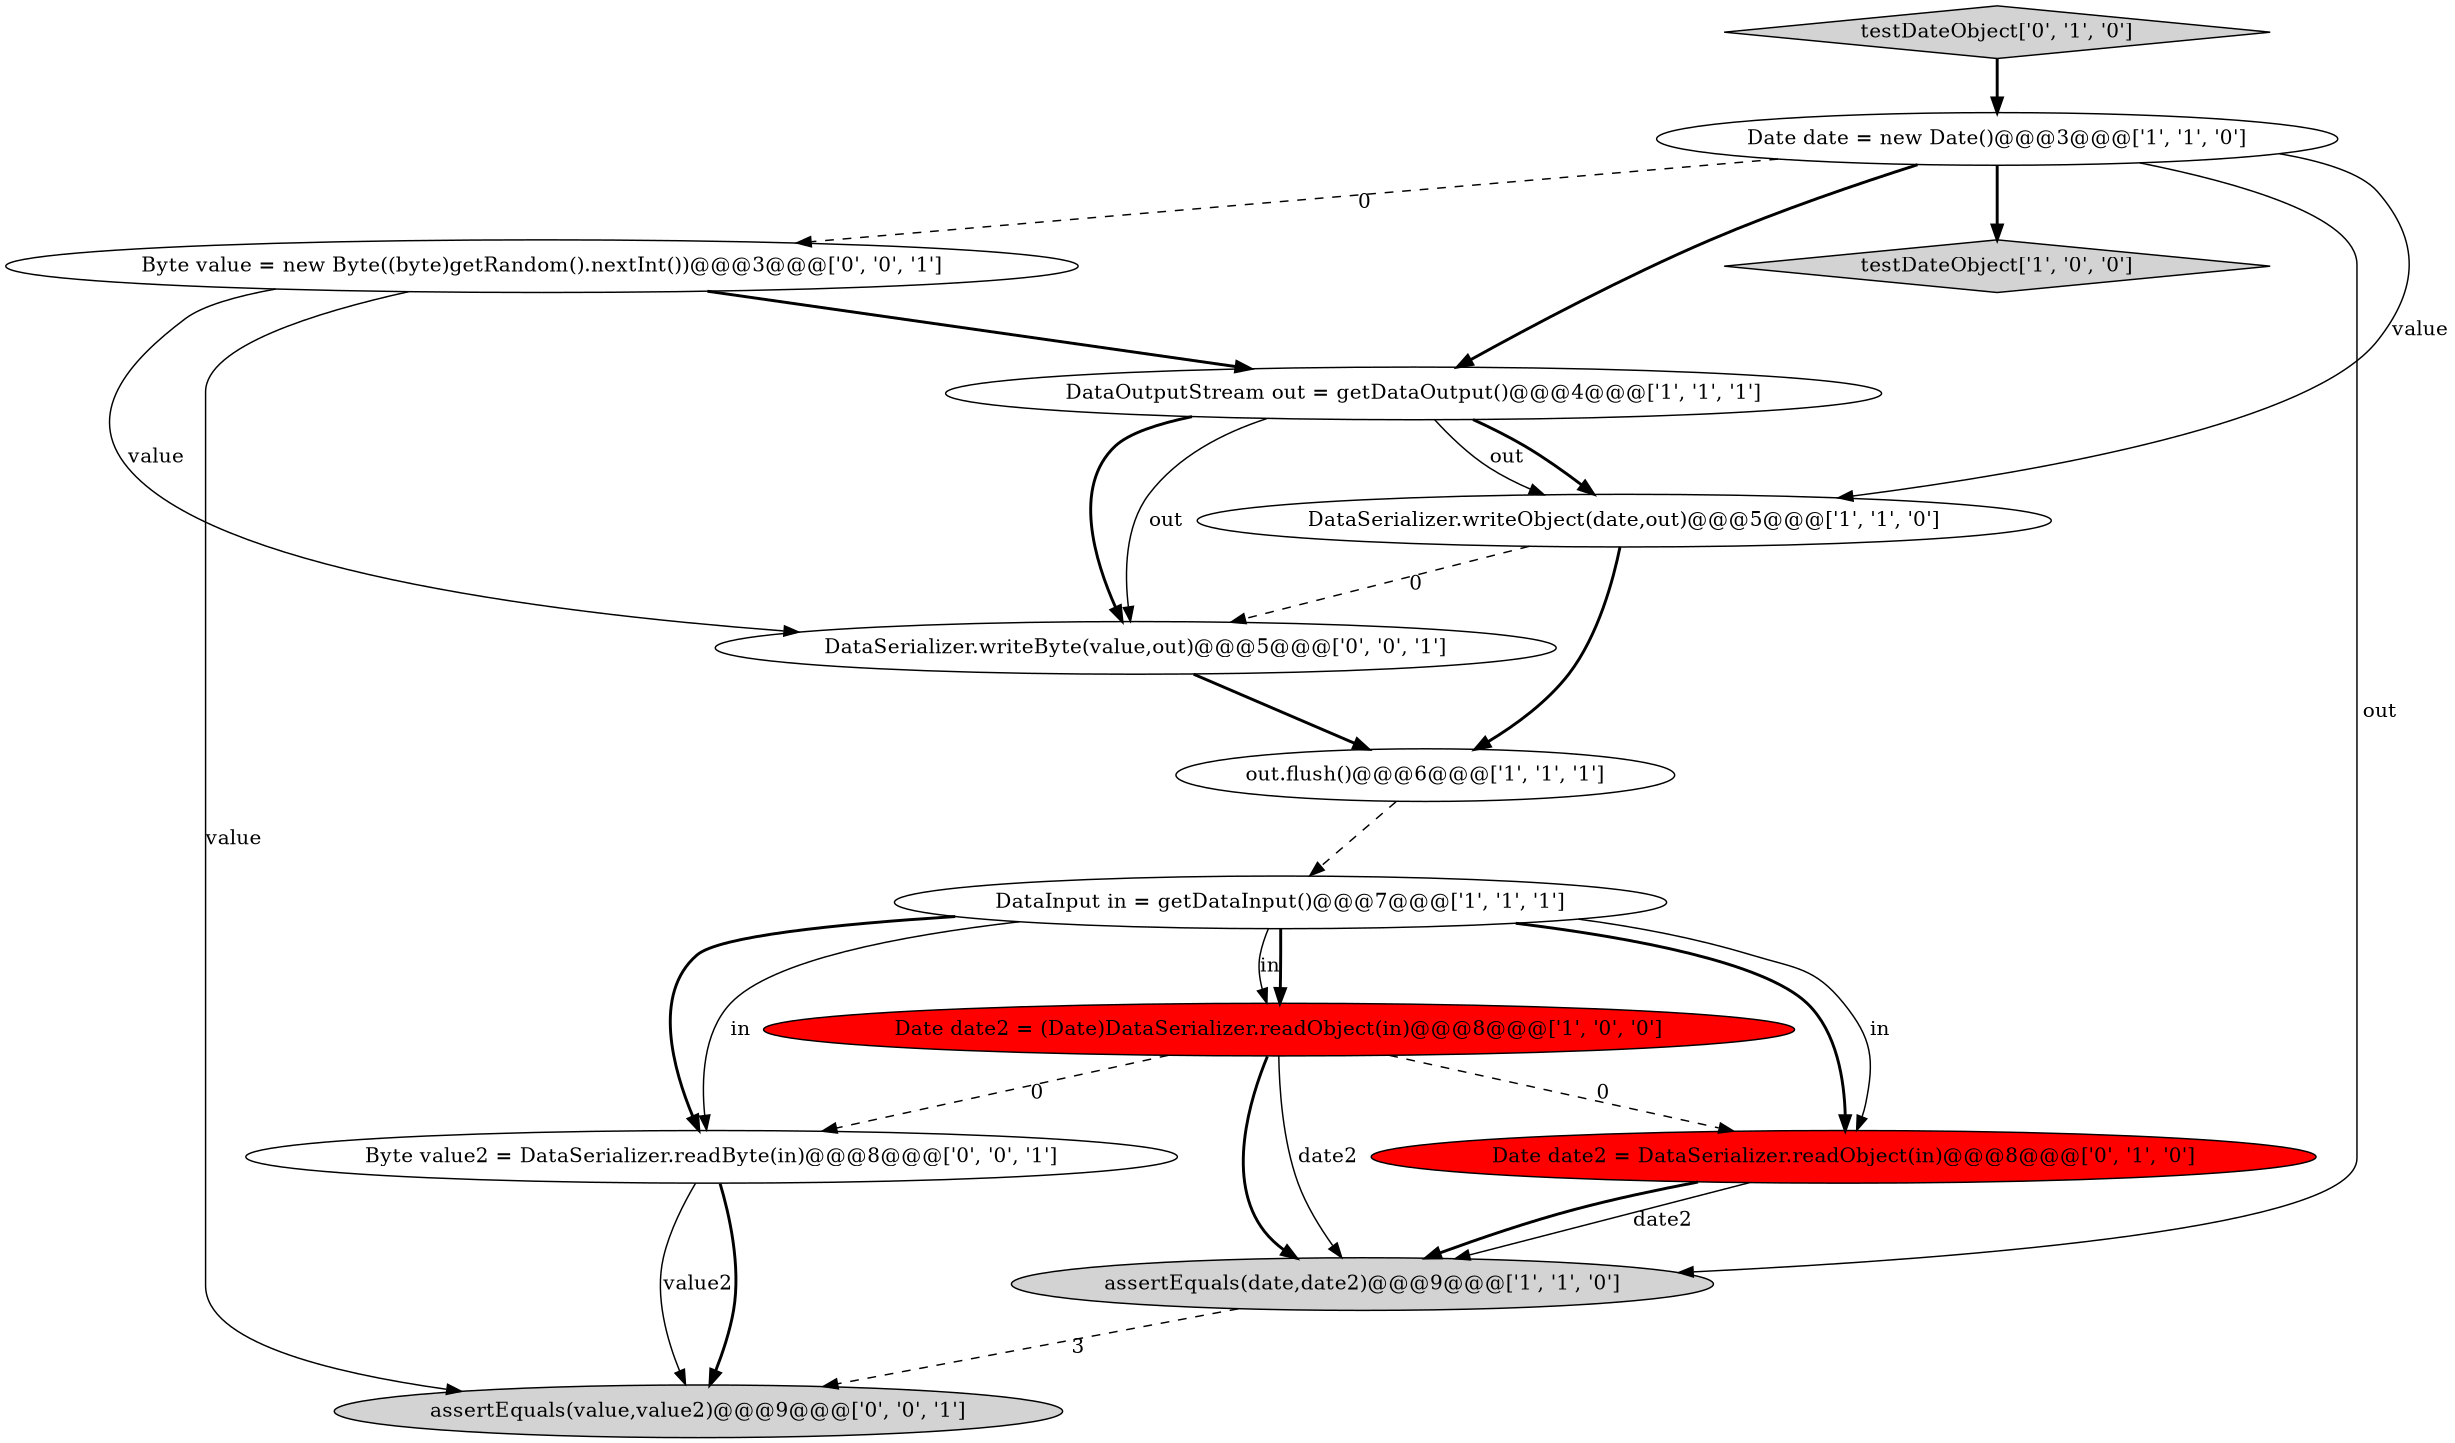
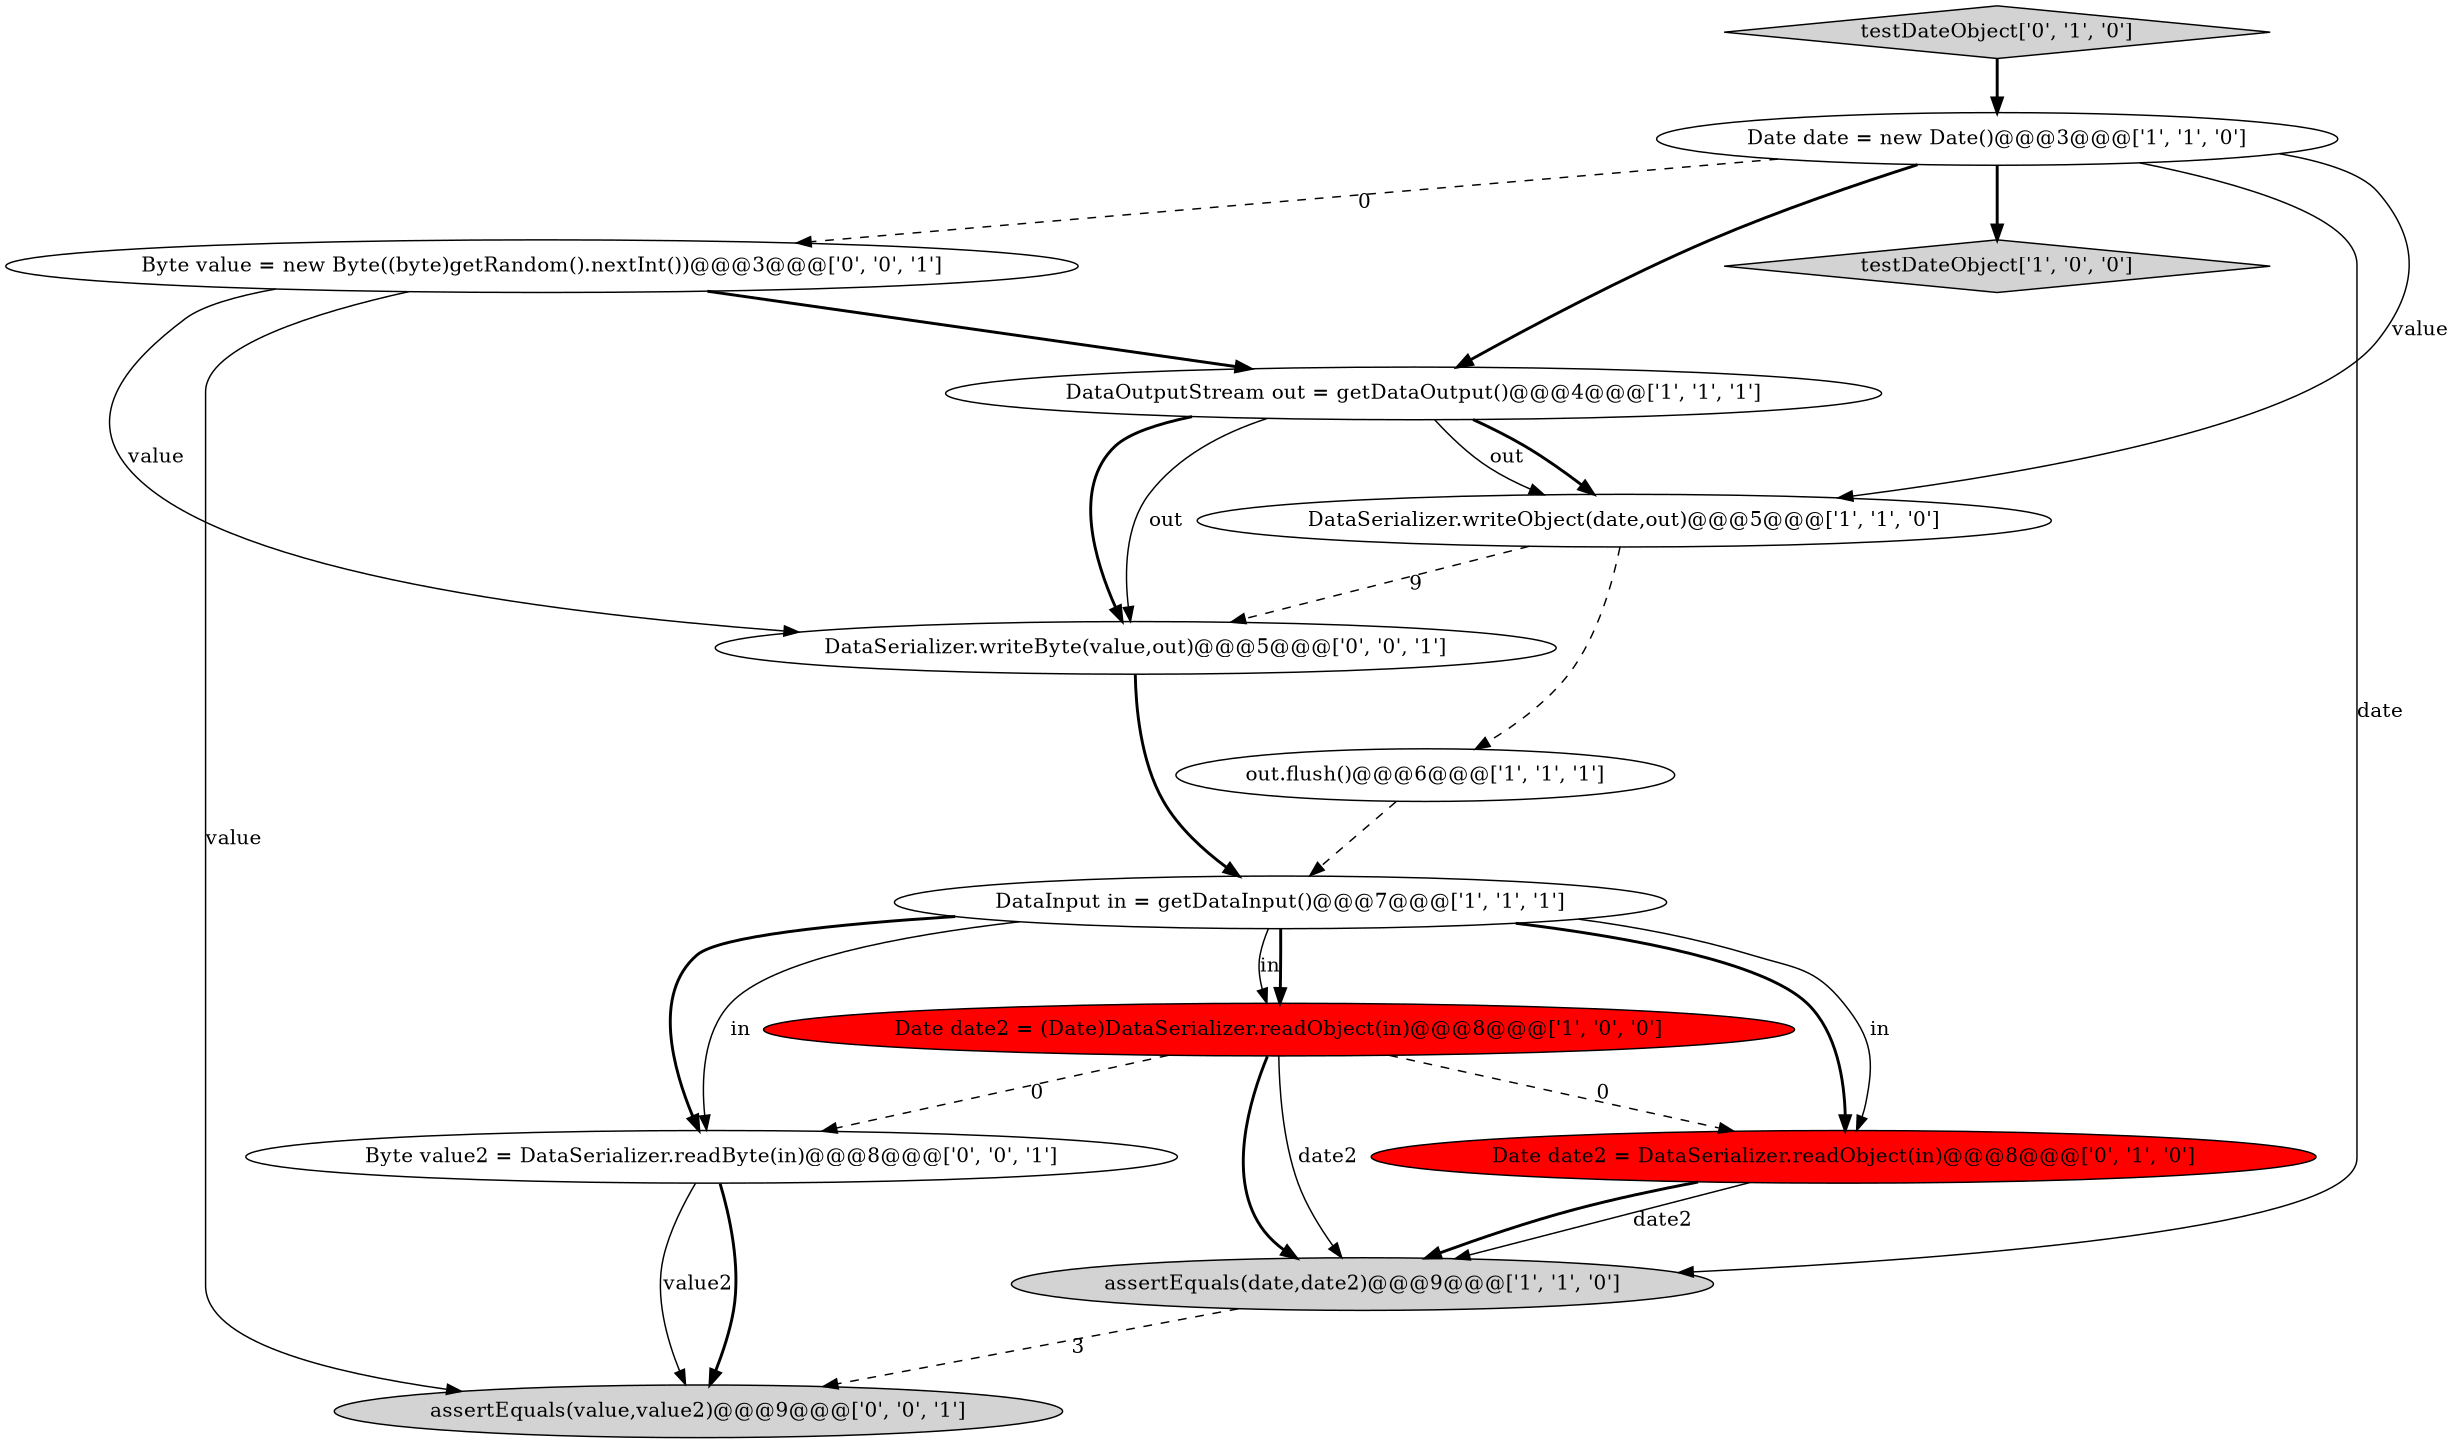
edge "DataSerializer.writeObject(date,out)@@@5@@@['1', '1', '0']" -> "DataSerializer.writeByte(value,out)@@@5@@@['0', '0', '1']": label "0" -> "9"
edge "DataSerializer.writeObject(date,out)@@@5@@@['1', '1', '0']" -> "out.flush()@@@6@@@['1', '1', '1']": style bold -> dashed
edge "DataSerializer.writeByte(value,out)@@@5@@@['0', '0', '1']" -> "out.flush()@@@6@@@['1', '1', '1']": now "DataSerializer.writeByte(value,out)@@@5@@@['0', '0', '1']" -> "DataInput in = getDataInput()@@@7@@@['1', '1', '1']"
edge "Date date = new Date()@@@3@@@['1', '1', '0']" -> "assertEquals(date,date2)@@@9@@@['1', '1', '0']": label "out" -> "date"
